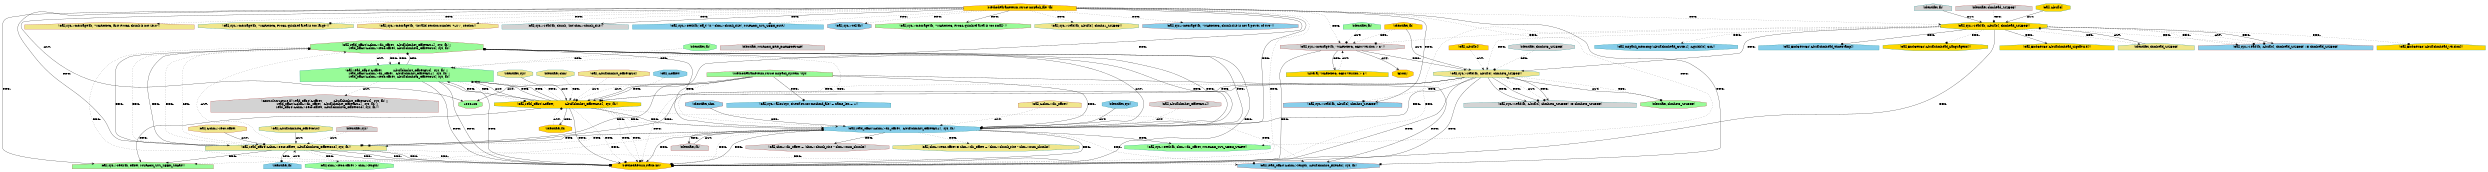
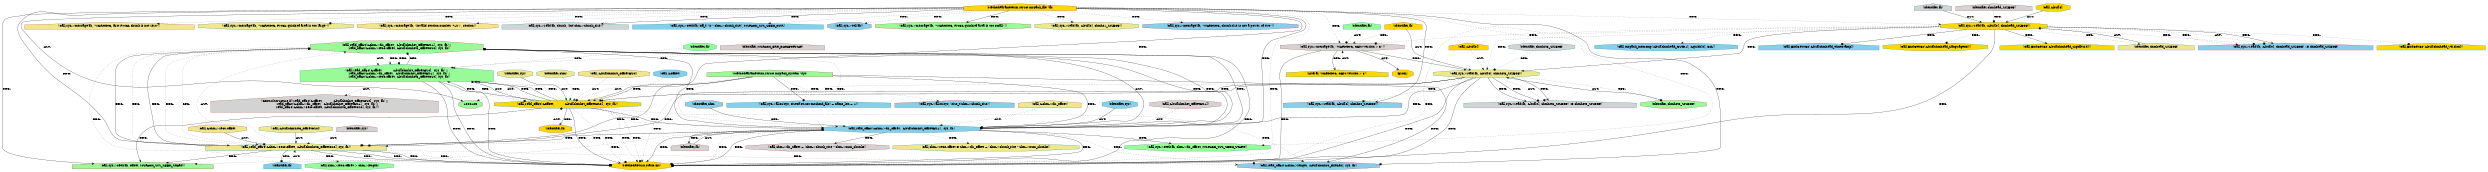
edge "(MethodParameterIn,struct mspack_system *sys)" -> "1000125": style solid -> dotted
node "(Call,sys->alloc(sys, (size_t)chm->chunk_size))": added
